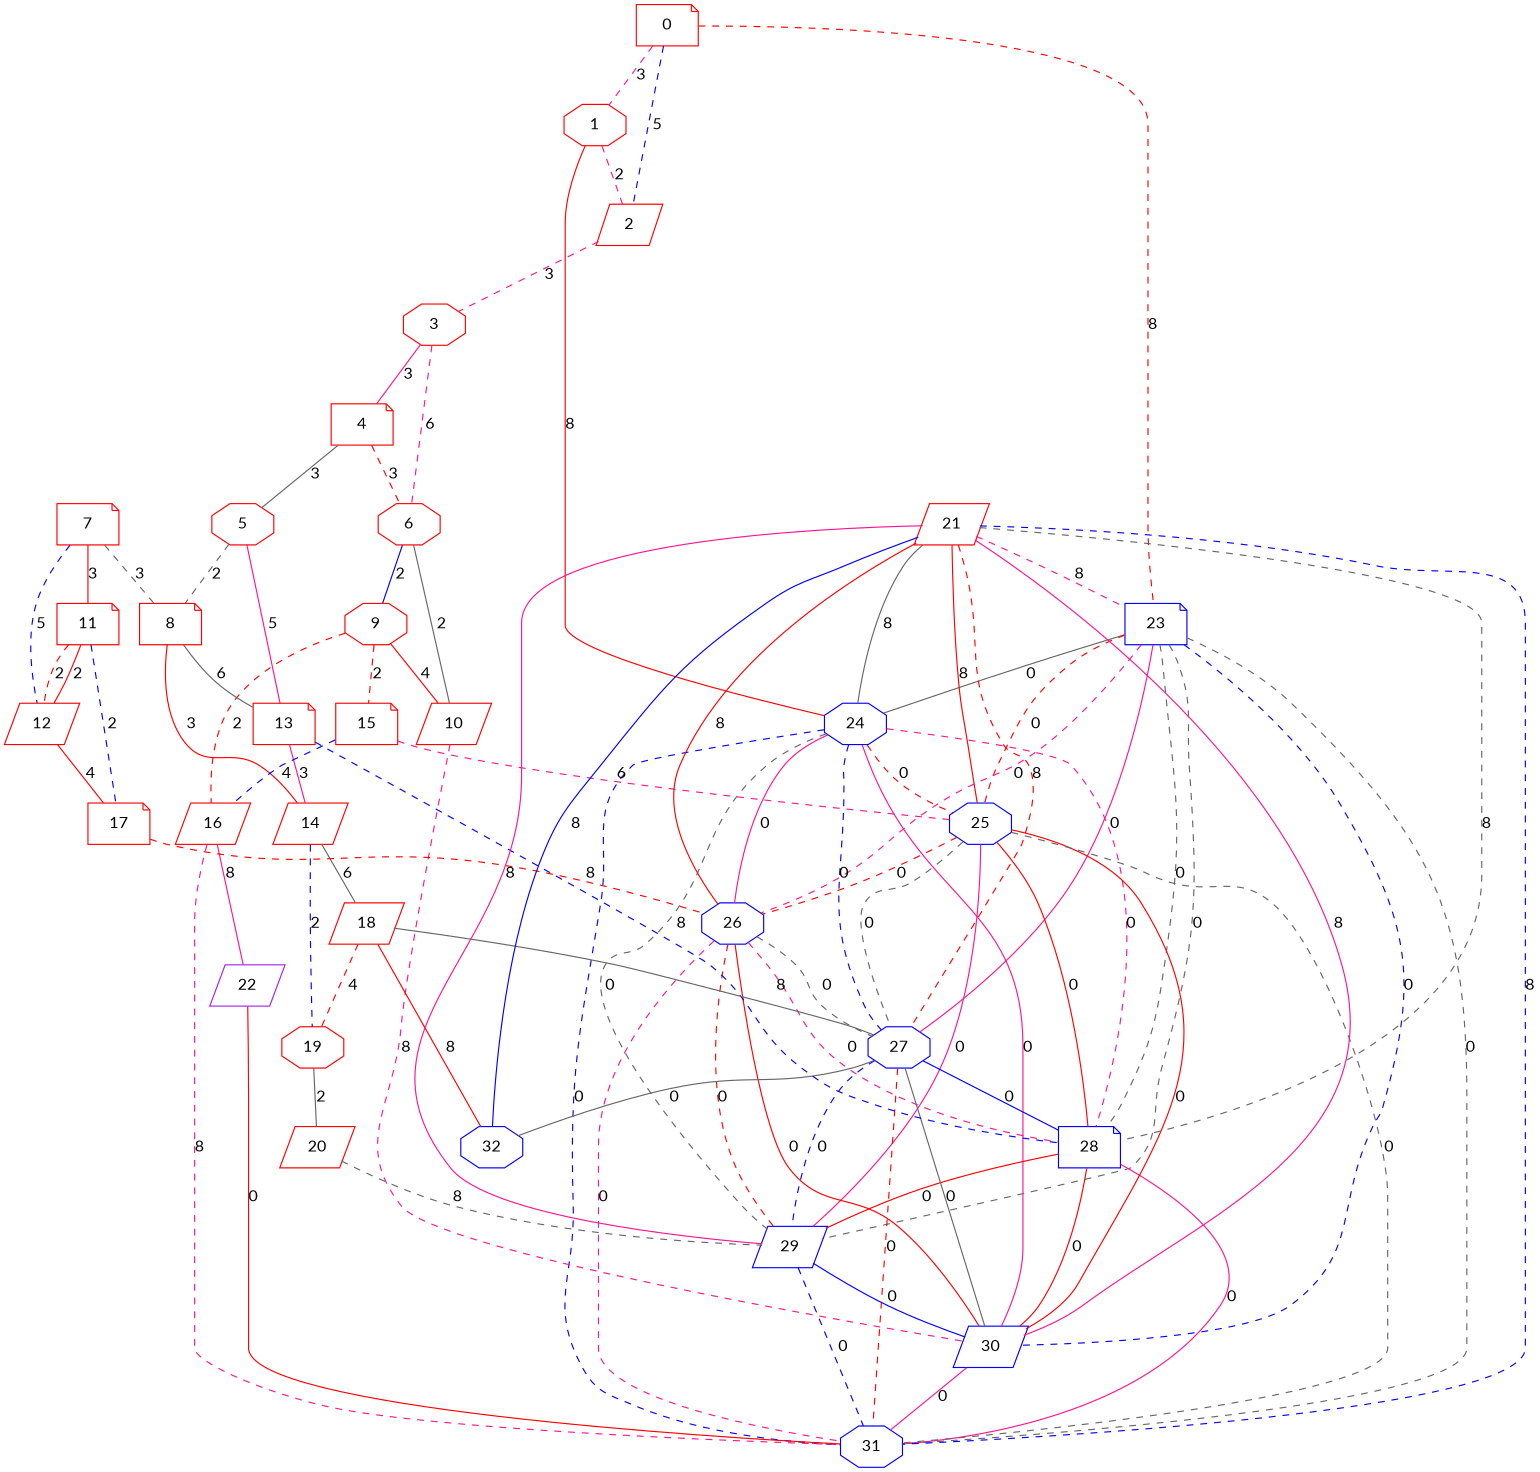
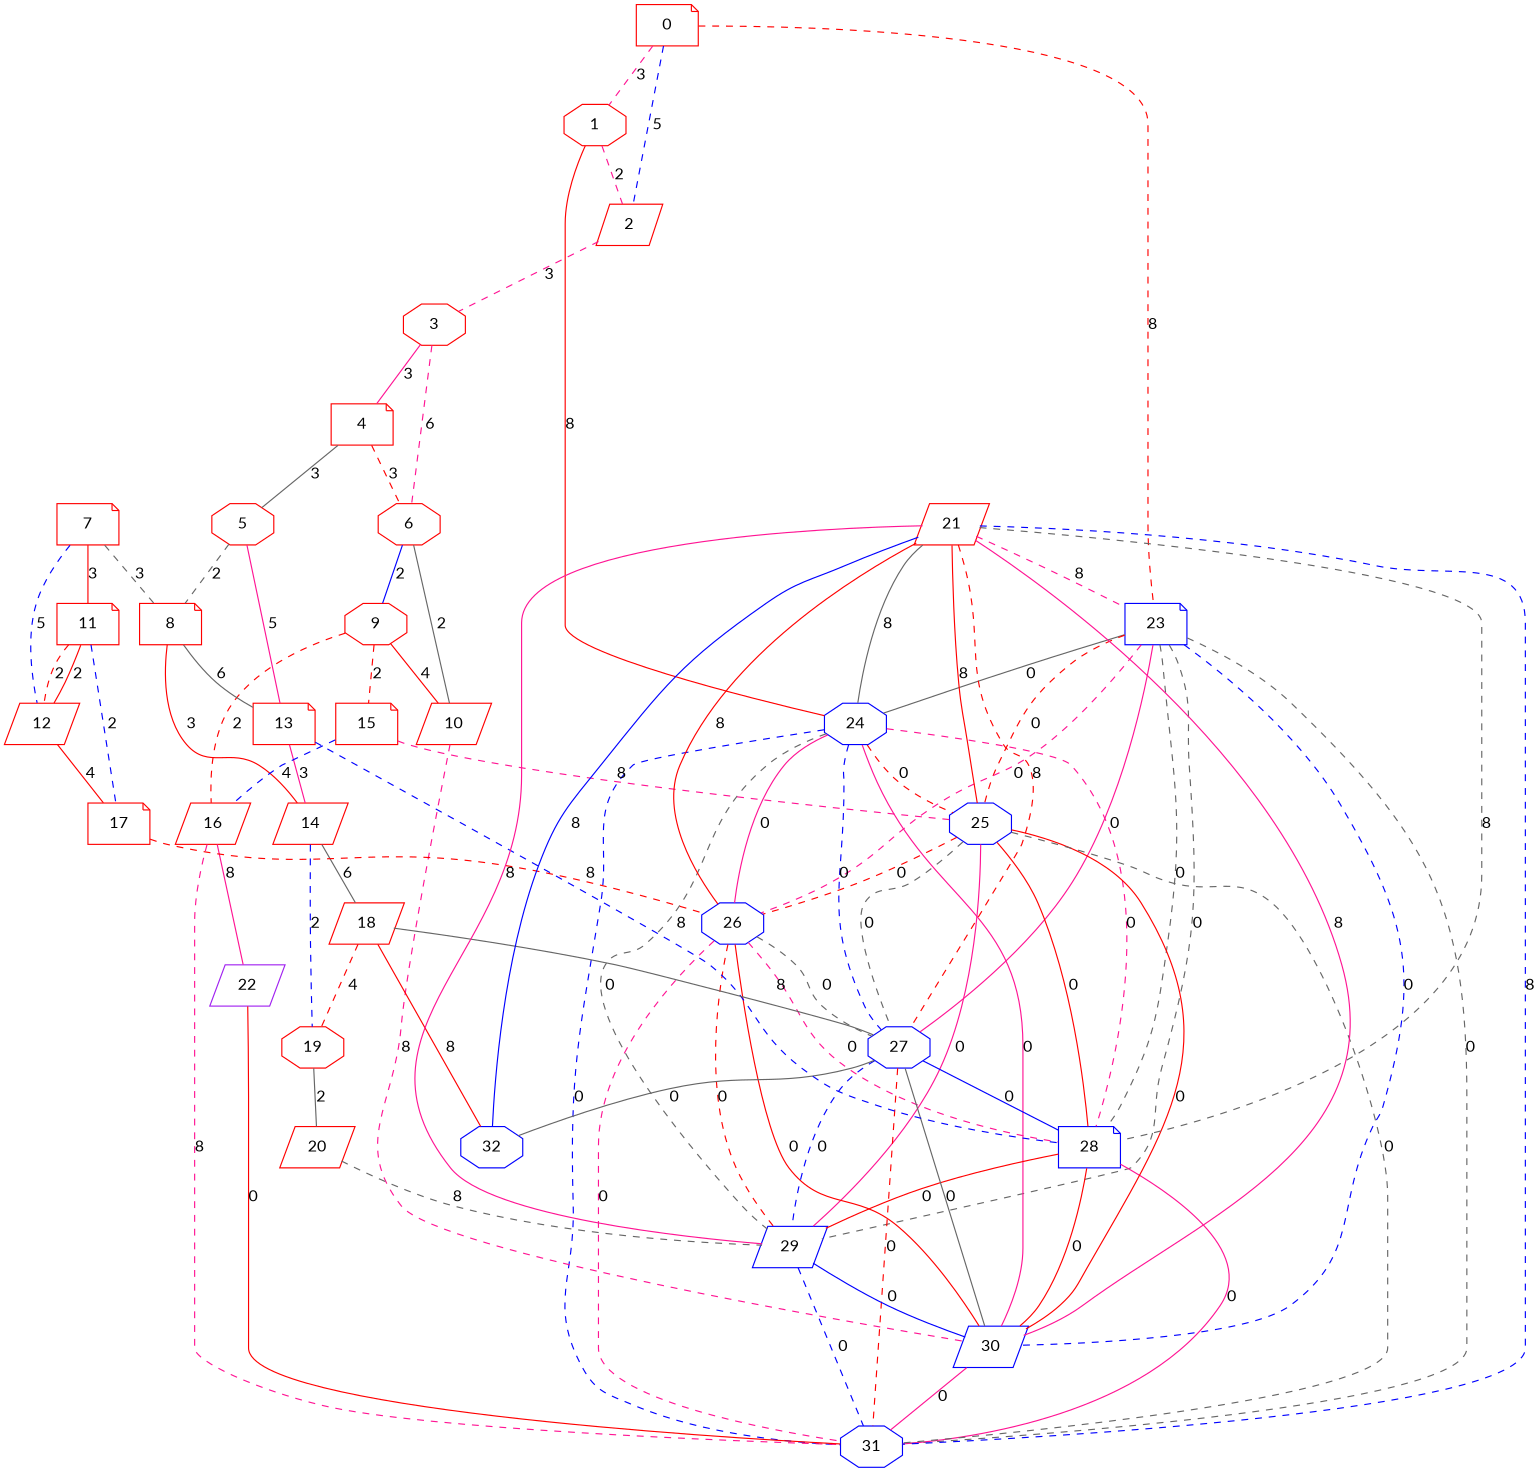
edge "15" -- "25": label "6" -> "8"
